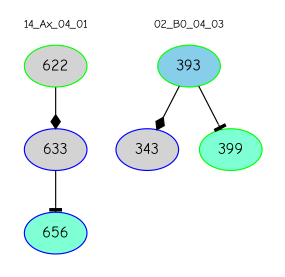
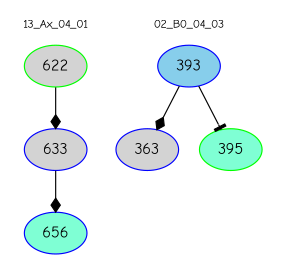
cluster "14_Ax_04_01": label "14_Ax_04_01" -> "13_Ax_04_01"
node "393": color green -> blue
node "343": label "343" -> "363"
node "399": label "399" -> "395"
edge "633" -> "656": arrowhead tee -> diamond
